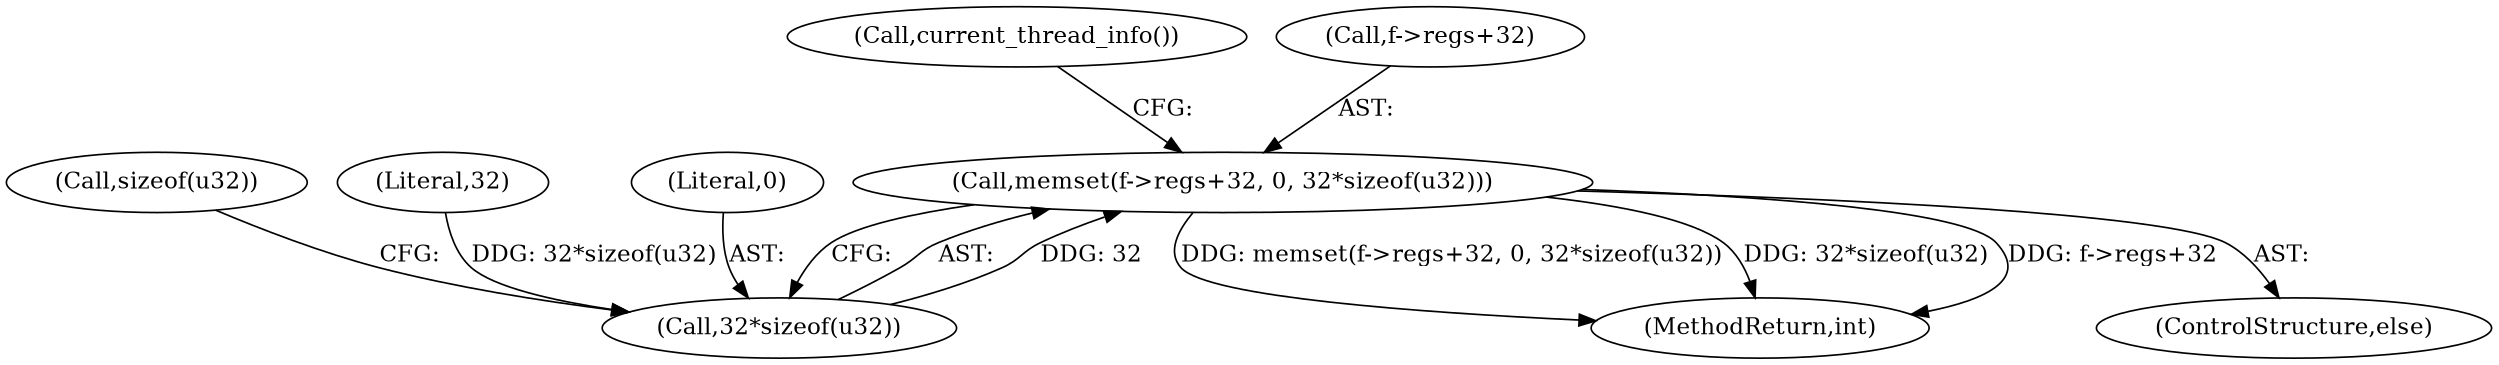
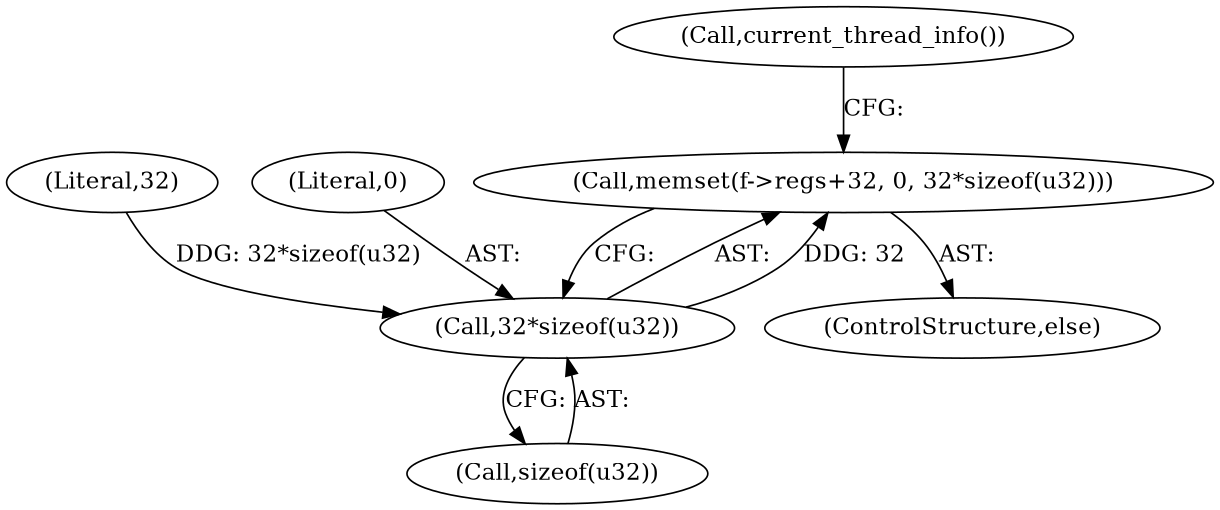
node "(Call,f->regs+32)": removed
edge "(Call,sizeof(u32))" -> "(Call,32*sizeof(u32))": label "CFG: " -> "AST: "
node "(MethodReturn,int)": removed
edge "(Call,32*sizeof(u32))" -> "(Call,sizeof(u32))": added, label "CFG:"
